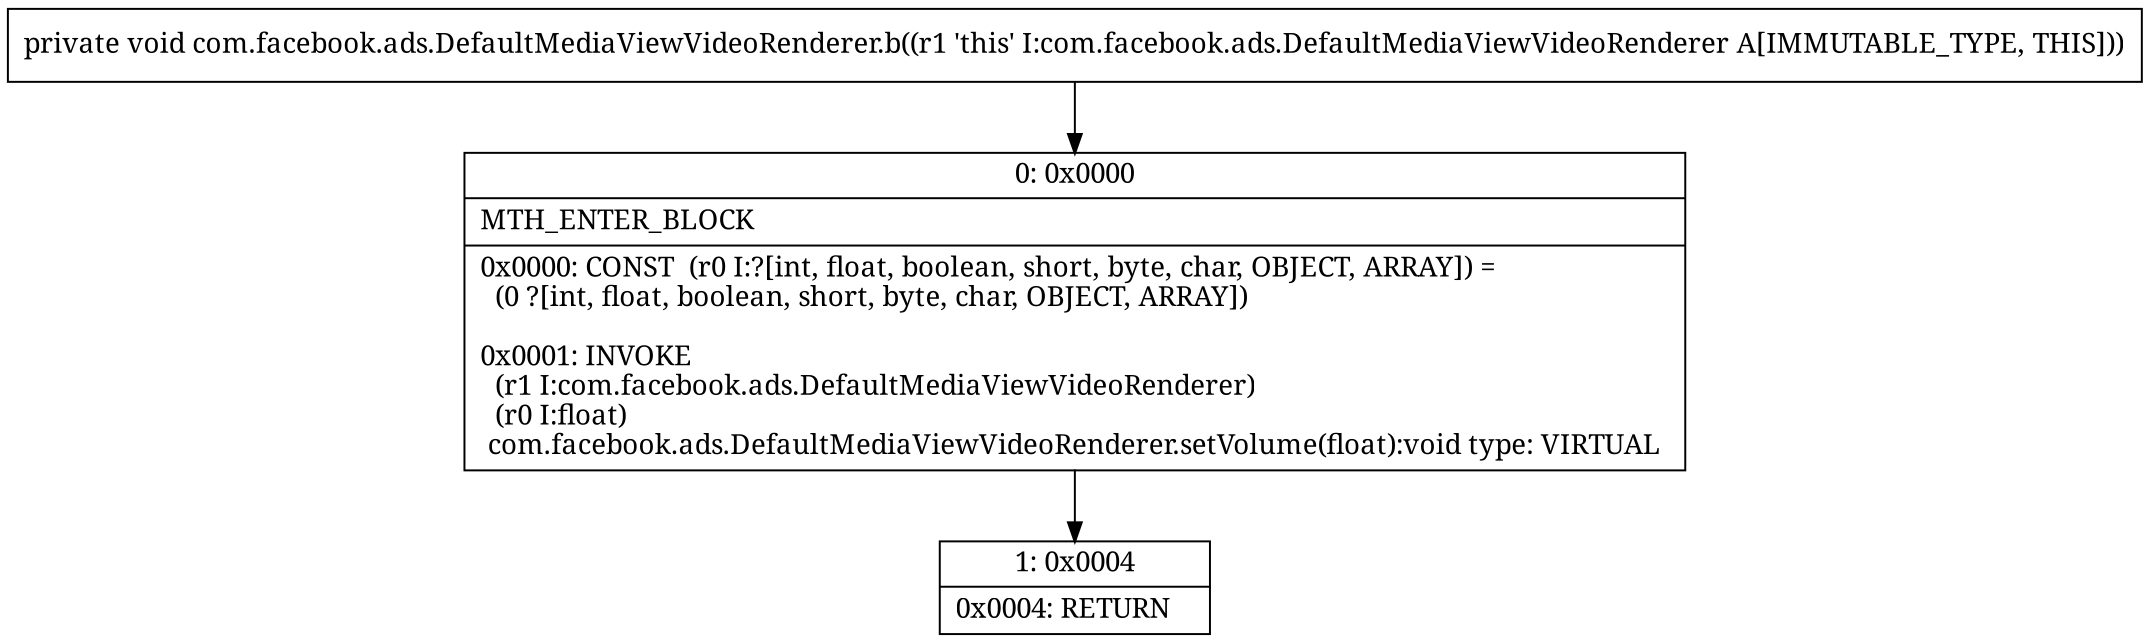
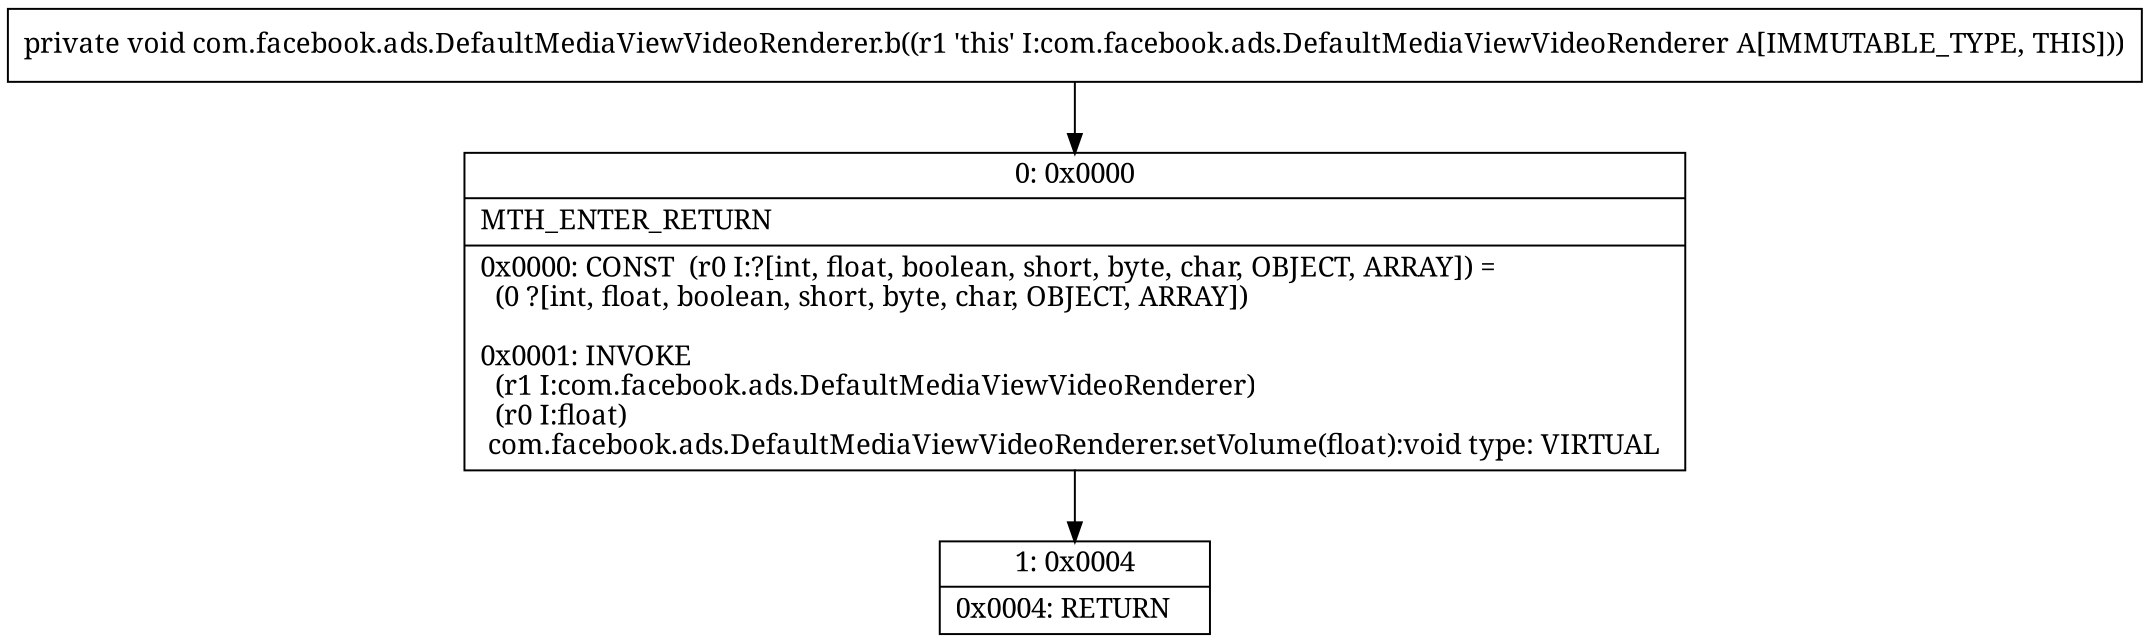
node "0: 0x0000": text "MTH_ENTER_BLOCK" -> "MTH_ENTER_RETURN"
